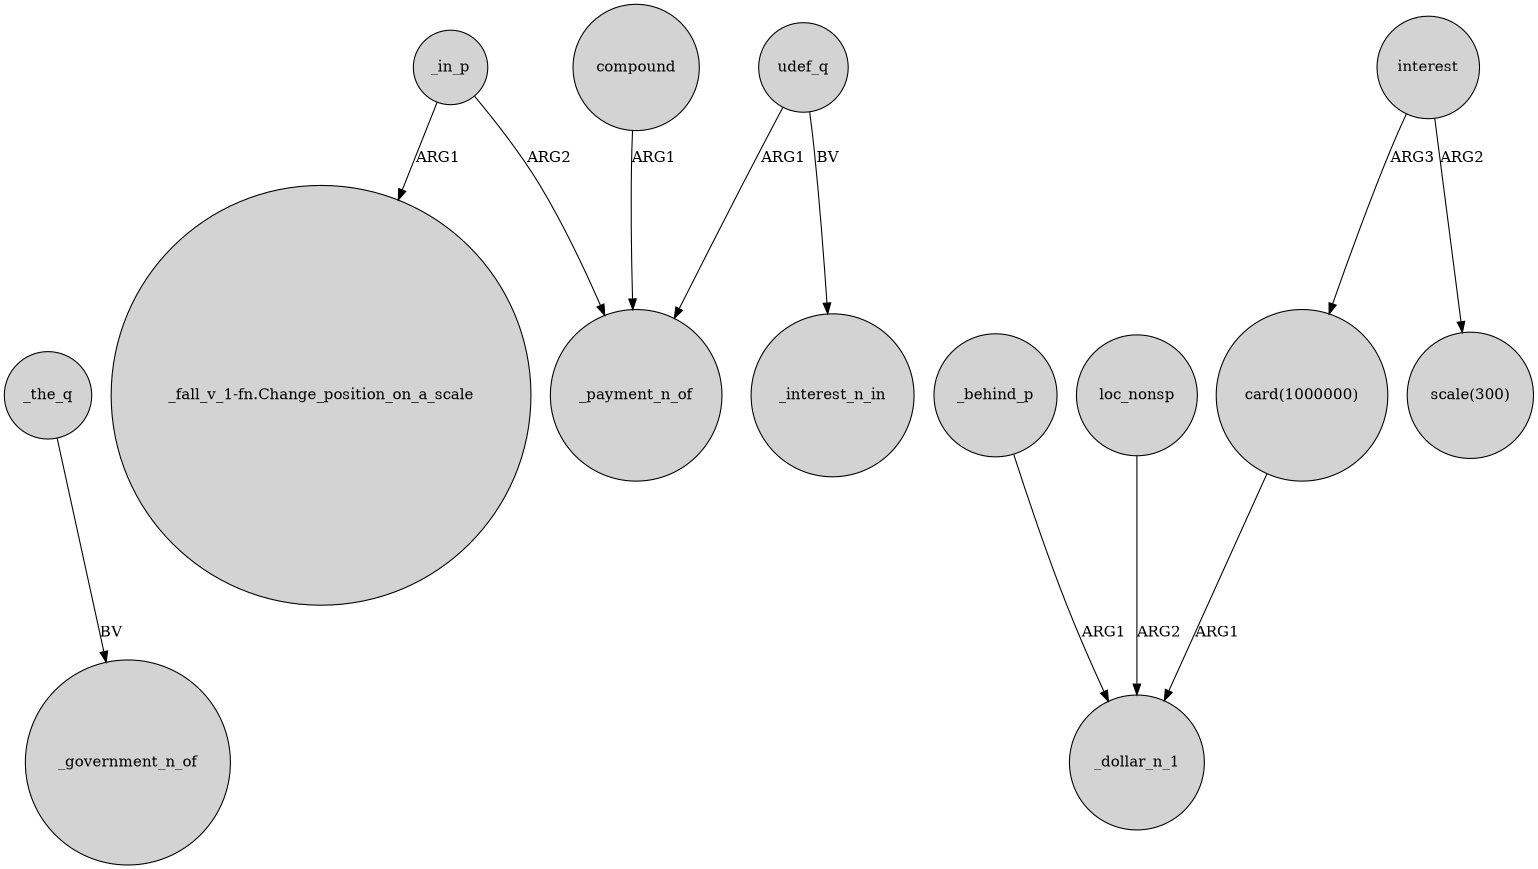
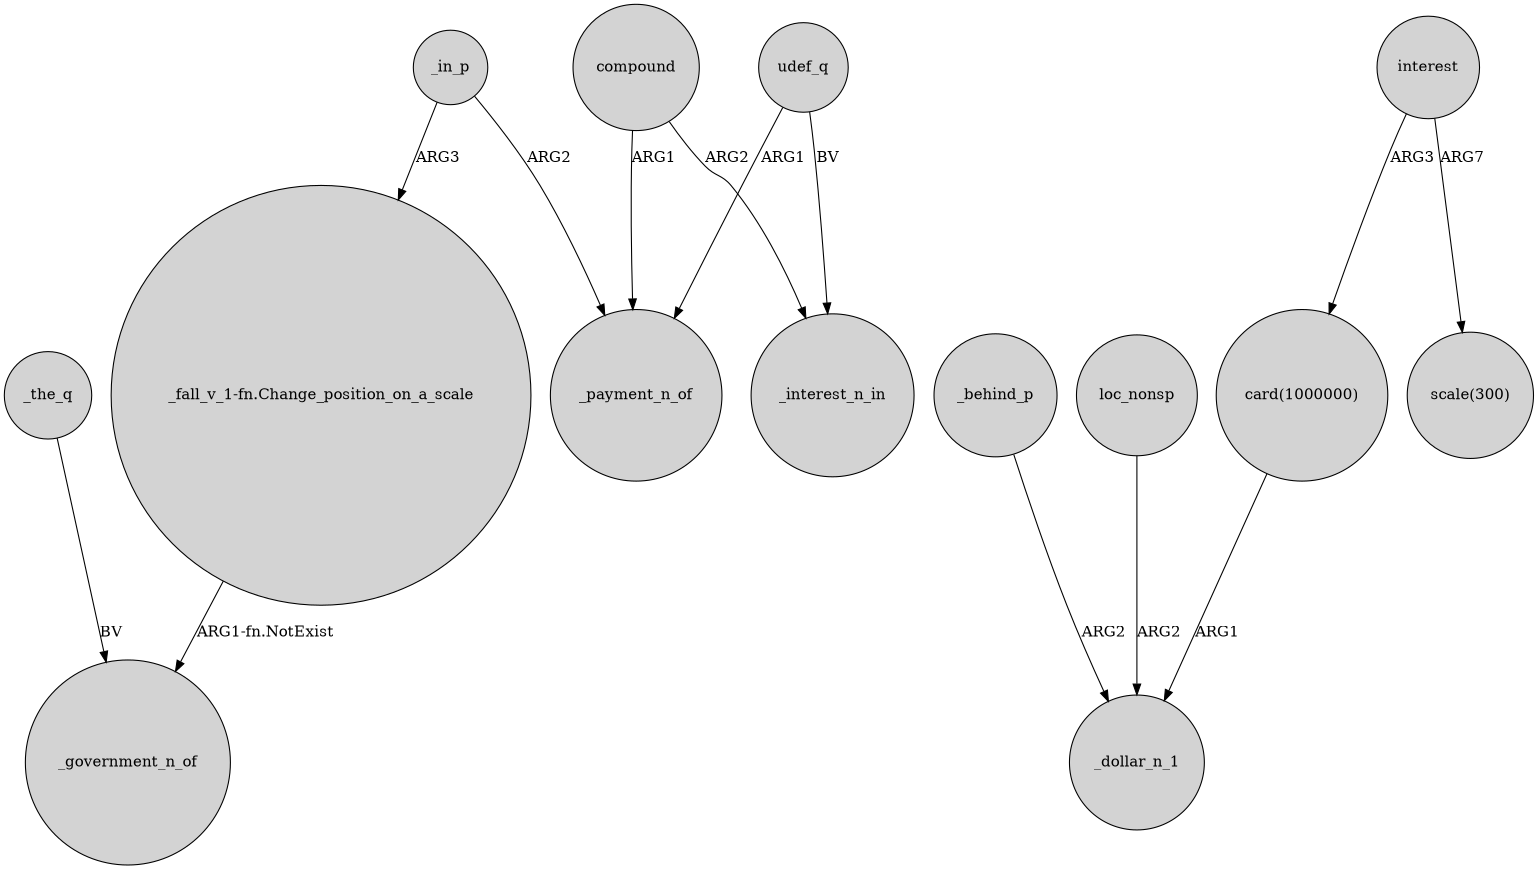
edge "_in_p" -> "_fall_v_1-fn.Change_position_on_a_scale": label "ARG1" -> "ARG3"
edge "interest" -> "scale(300)": label "ARG2" -> "ARG7"
edge "compound" -> "_interest_n_in": added, label "ARG2"
edge "_fall_v_1-fn.Change_position_on_a_scale" -> "_government_n_of": added, label "ARG1-fn.NotExist"
edge "_behind_p" -> "_dollar_n_1": label "ARG1" -> "ARG2"
